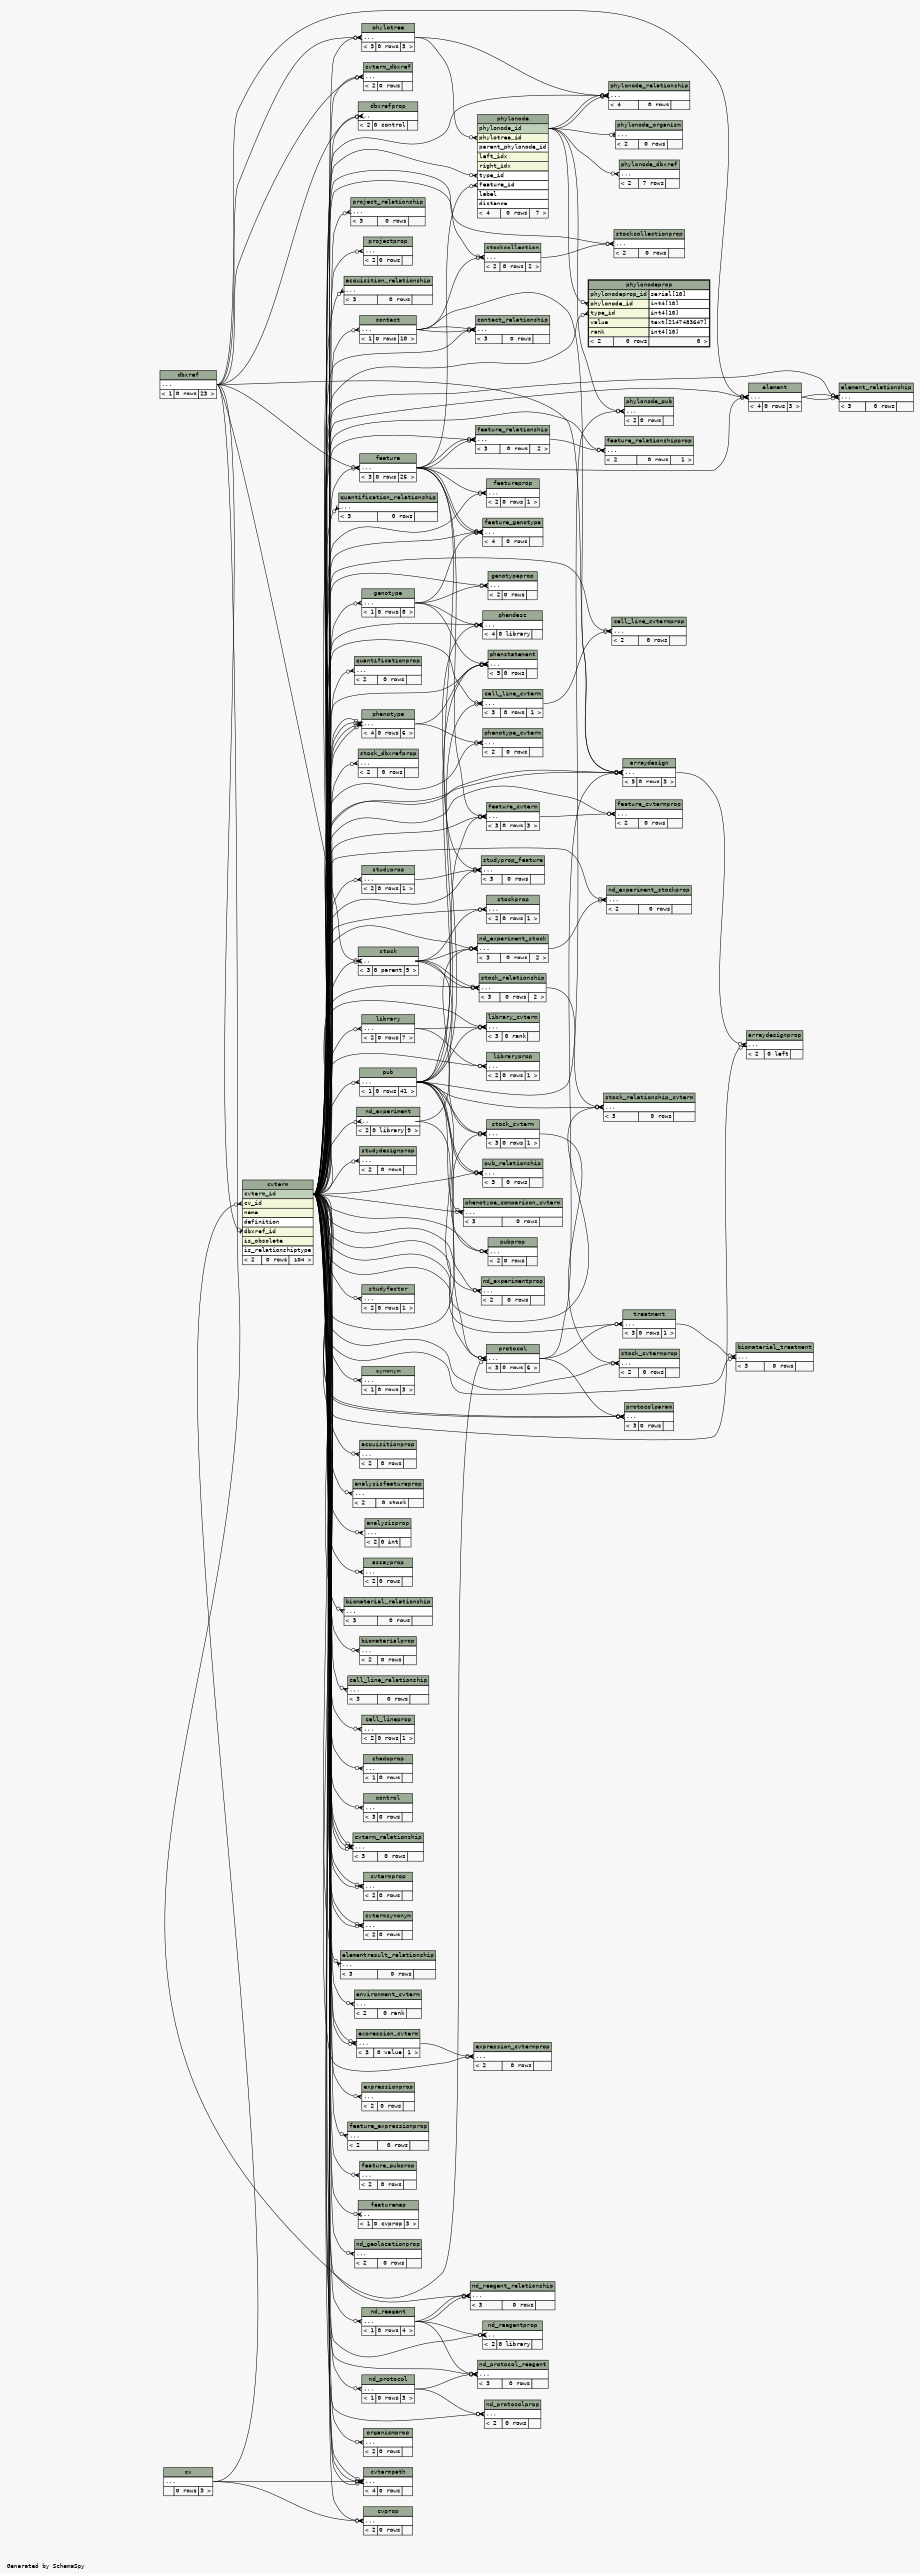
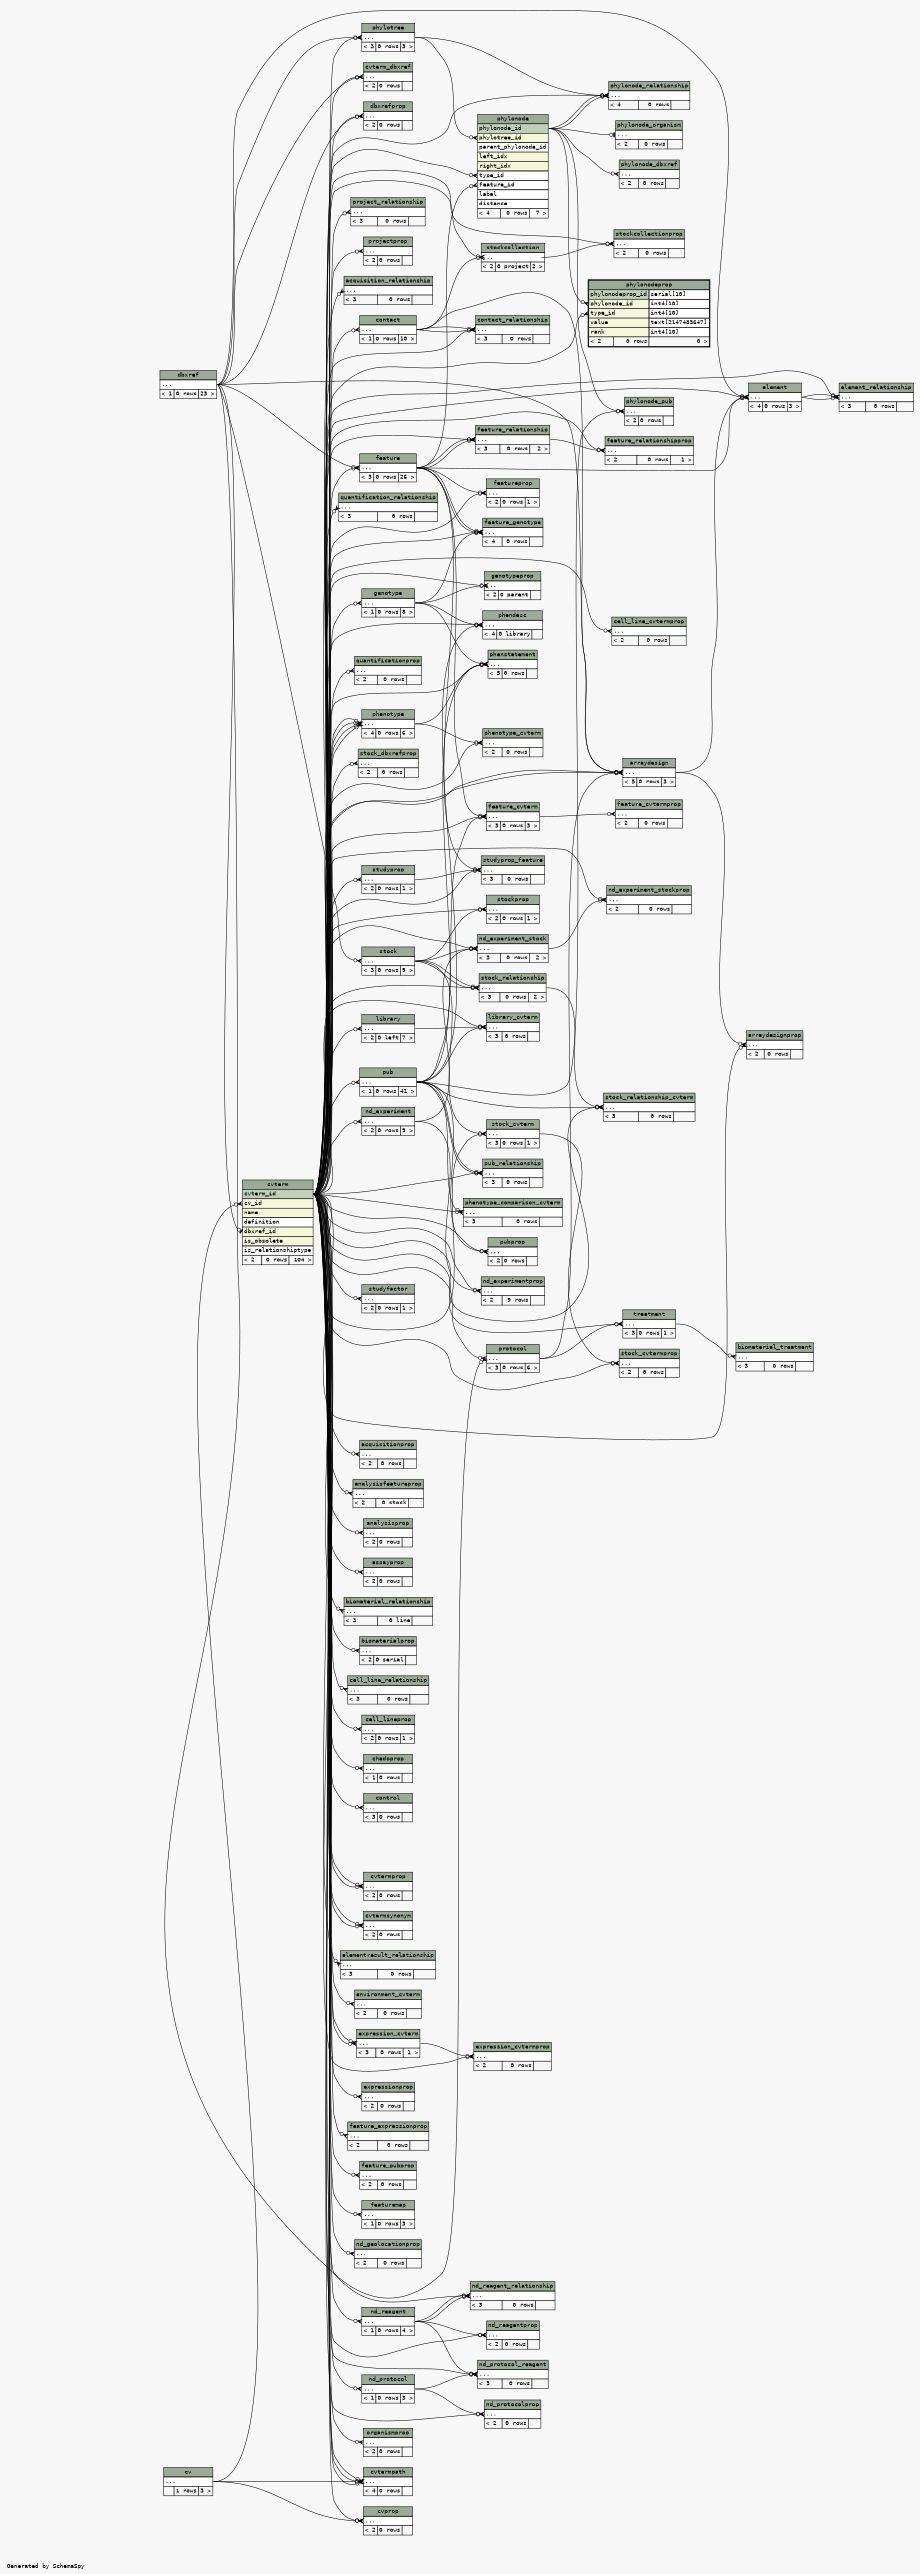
node "dbxrefprop": text "0 control" -> "0 rows"
node "phylonode_dbxref": text "7 rows" -> "0 rows"
node "stockcollection": text "0 rows" -> "0 project"
edge "arraydesign" -> "element": added
node "genotypeprop": text "0 rows" -> "0 parent"
node "cell_line_cvterm": removed
edge "cvterm" -> "feature_cvtermprop": removed
node "stock": text "0 parent" -> "0 rows"
node "library_cvterm": text "0 rank" -> "0 rows"
node "library": text "0 rows" -> "0 left"
node "arraydesignprop": text "0 left" -> "0 rows"
node "libraryprop": removed
edge "cvterm" -> "stock": removed
edge "pub" -> "stock_cvterm": removed
node "nd_experiment": text "0 library" -> "0 rows"
node "studydesignprop": removed
edge "pub" -> "protocol": removed
node "nd_experimentprop": text "0 rows" -> "9 rows"
node "synonym": removed
edge "cvterm" -> "biomaterial_treatment": removed
node "protocolparam": removed
node "analysisprop": text "0 int" -> "0 rows"
node "biomaterial_relationship": text "0 rows" -> "0 line"
node "biomaterialprop": text "0 rows" -> "0 serial"
node "cvterm_relationship": removed
node "environment_cvterm": text "0 rank" -> "0 rows"
node "expression_cvterm": text "0 value" -> "0 rows"
node "featuremap": text "0 cvprop" -> "0 rows"
node "nd_reagentprop": text "0 library" -> "0 rows"
node "cv": text "0 rows" -> "1 rows"
